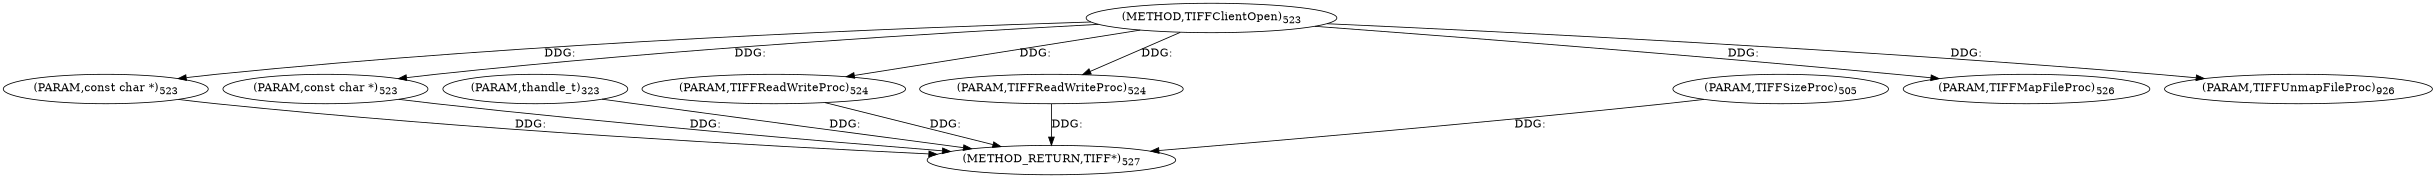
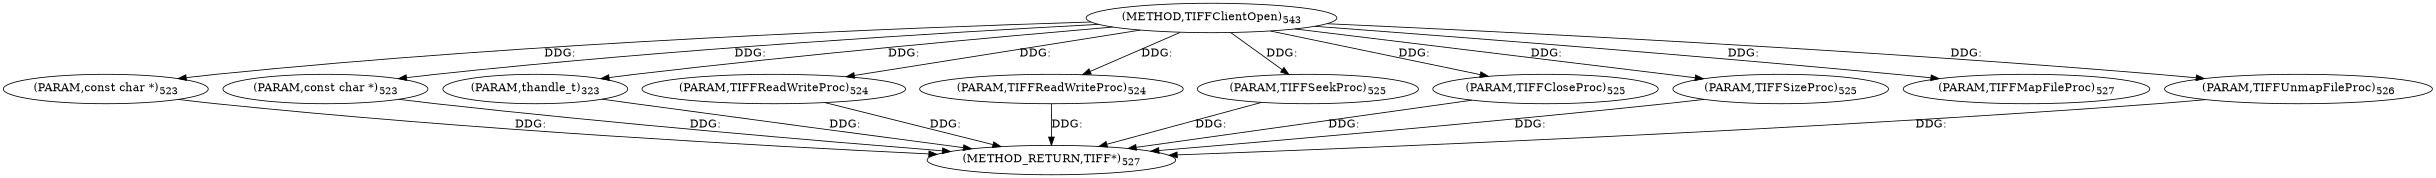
node "(METHOD,TIFFClientOpen)": text "523" -> "543"
edge "(METHOD,TIFFClientOpen)" -> "(PARAM,thandle_t)": added, label "DDG:"
edge "(METHOD,TIFFClientOpen)" -> "(PARAM,TIFFSizeProc)": added, label "DDG:"
node "(PARAM,TIFFSizeProc)": text "505" -> "525"
node "(PARAM,TIFFMapFileProc)": text "526" -> "527"
node "(PARAM,TIFFUnmapFileProc)": text "926" -> "526"
node "(PARAM,TIFFSeekProc)": added
node "(PARAM,TIFFCloseProc)": added
edge "(PARAM,TIFFUnmapFileProc)" -> "(METHOD_RETURN,TIFF*)": added, label "DDG:"
